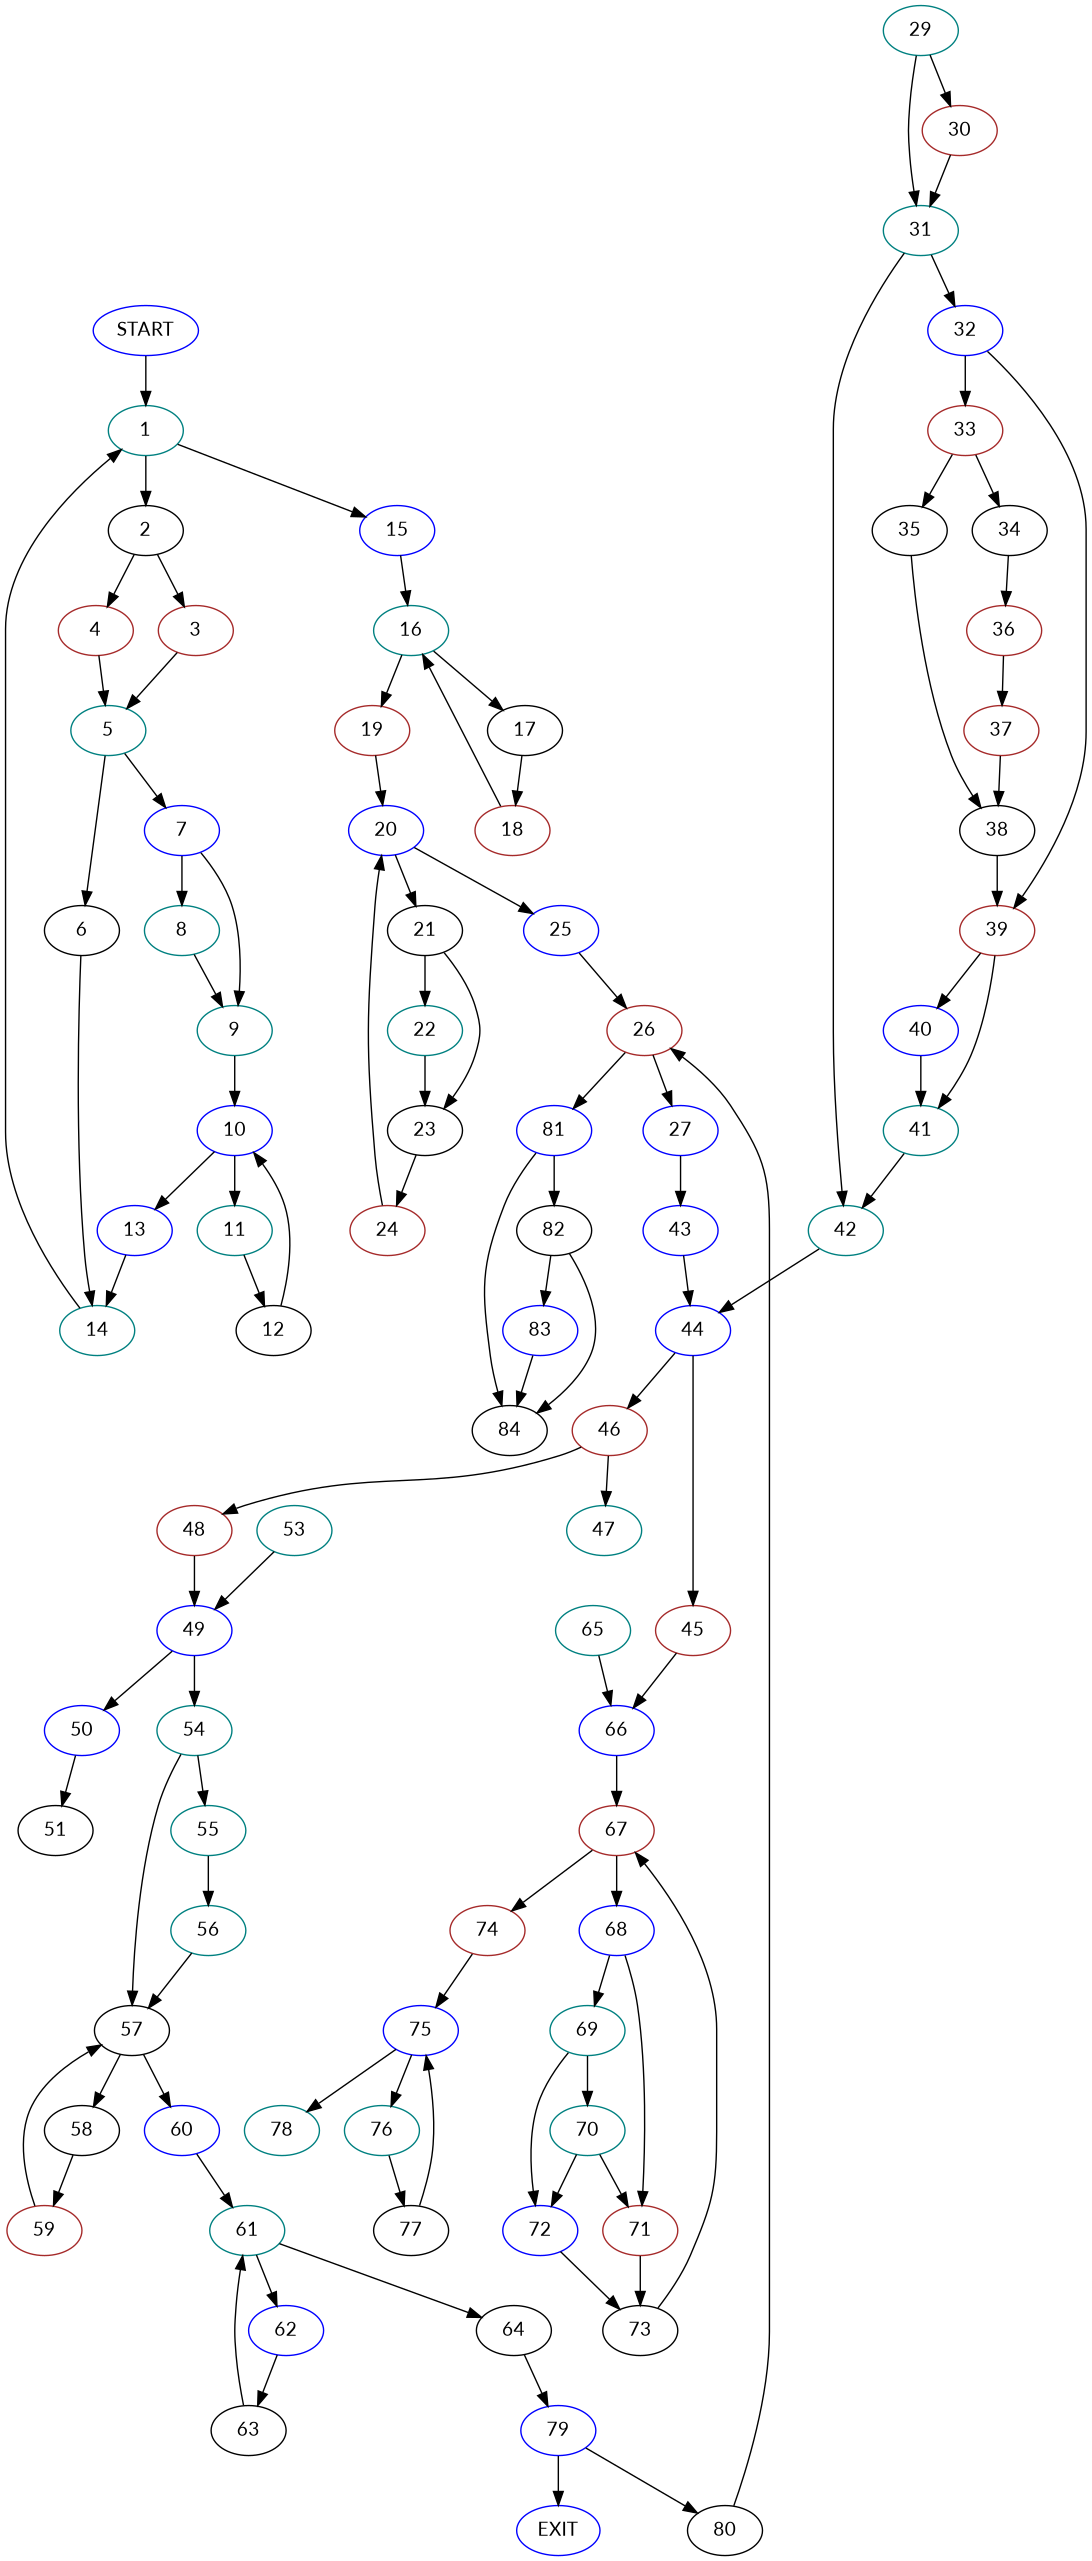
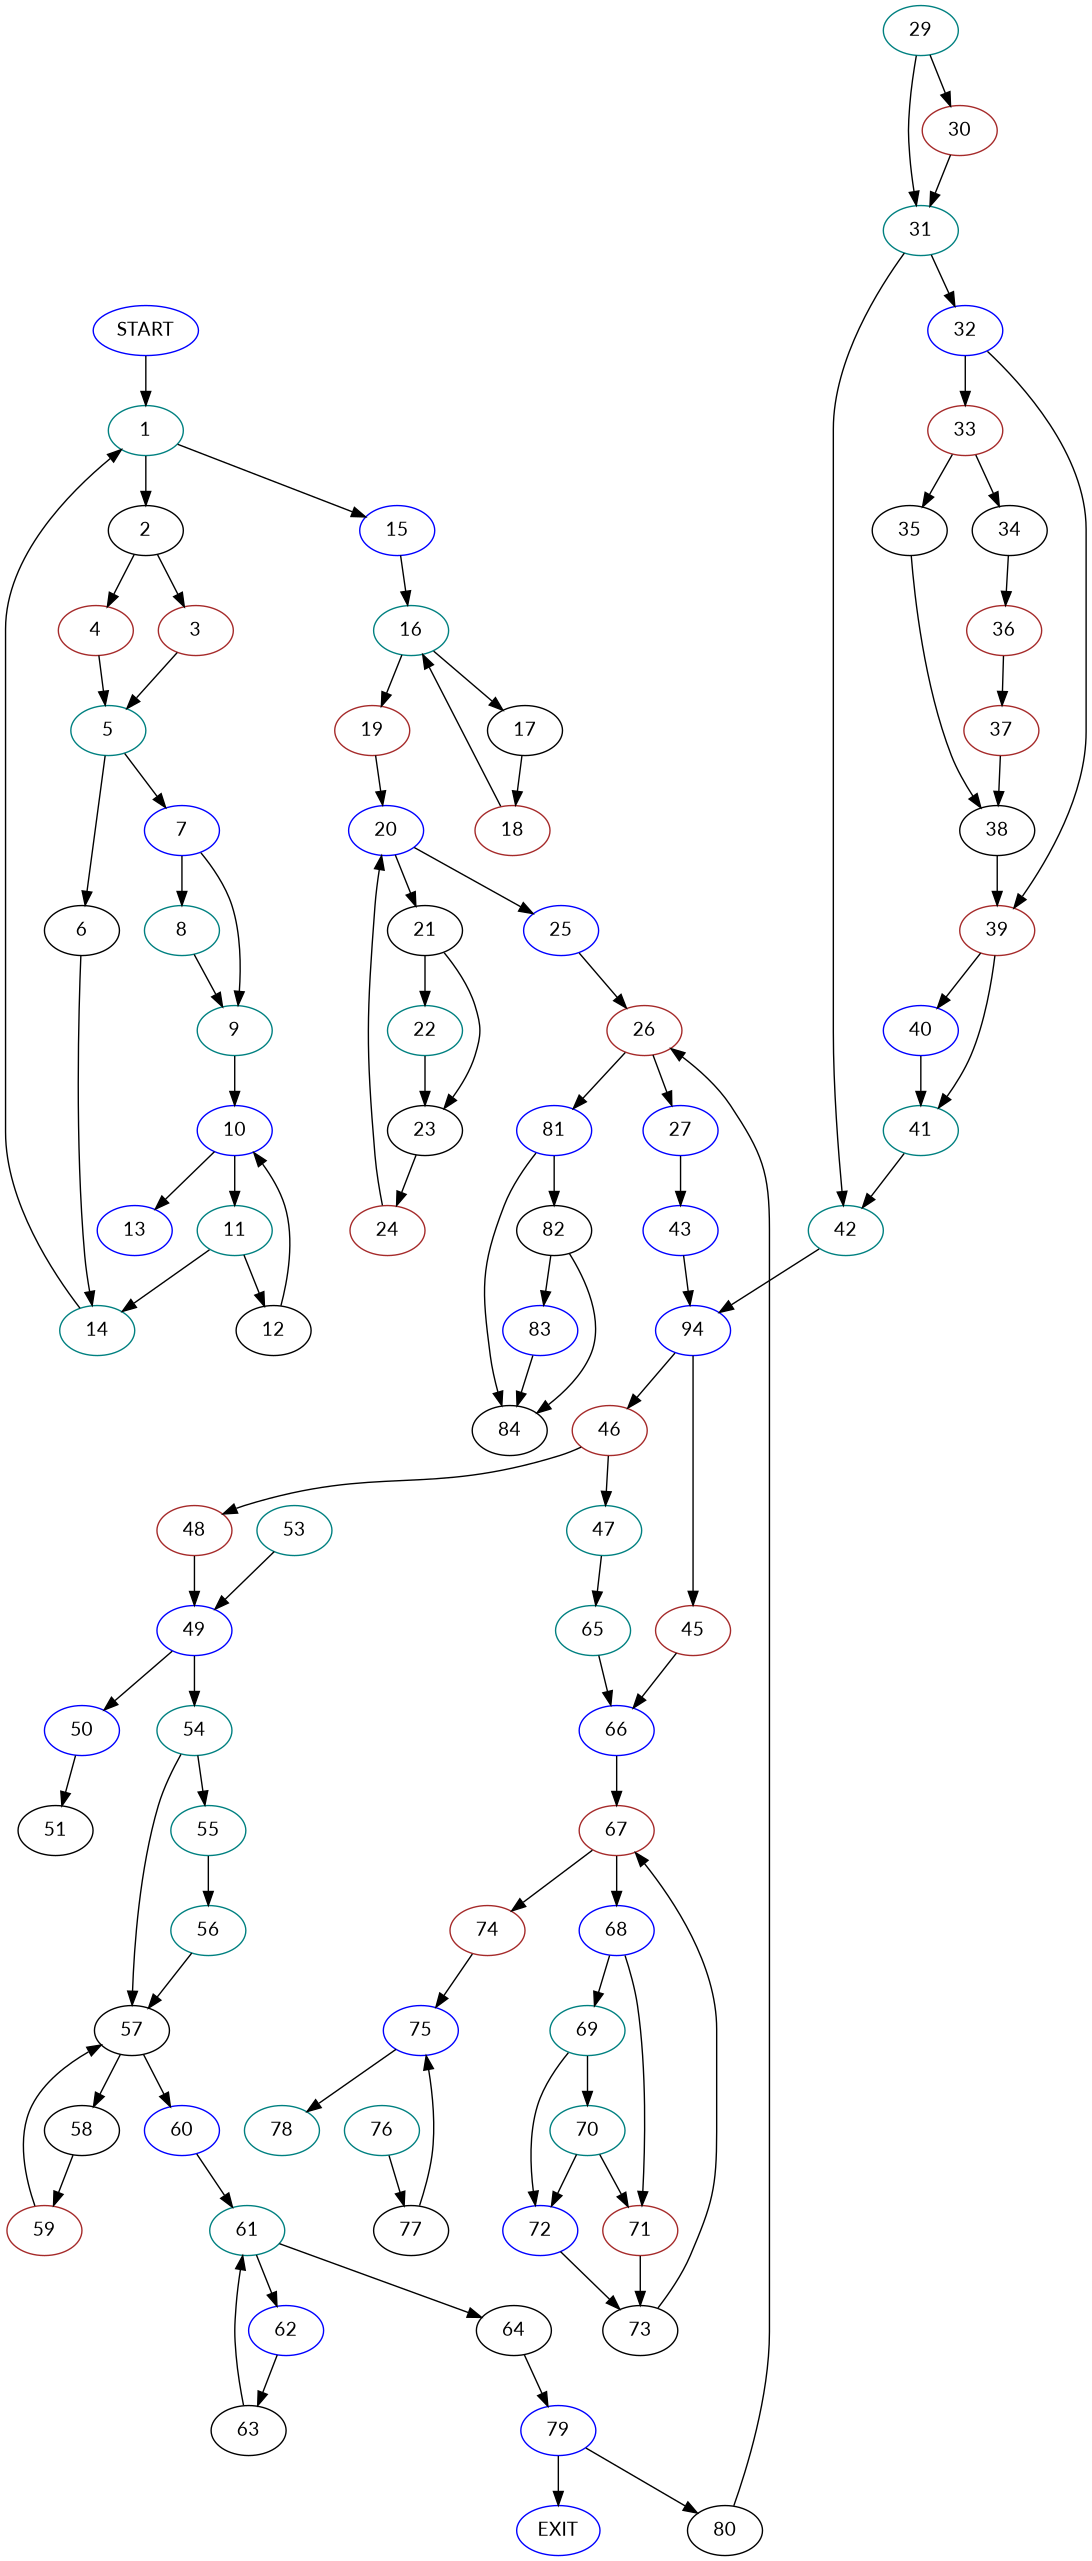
edge "13" -> "14": now "11" -> "14"
node "44": label "44" -> "94"
edge "47" -> "65": added
edge "75" -> "76": removed
